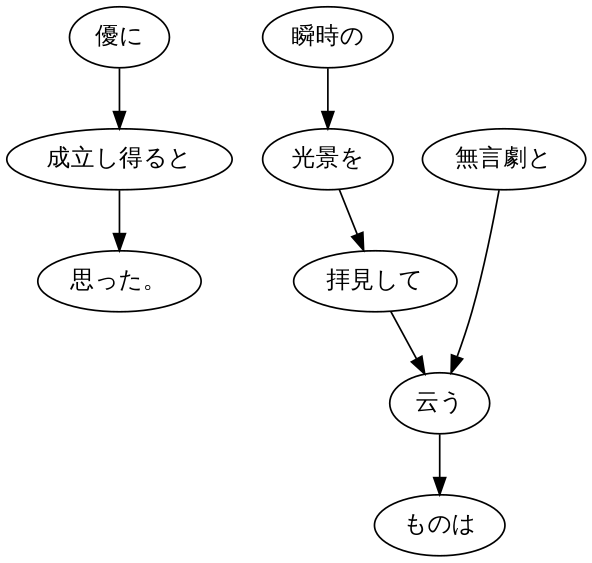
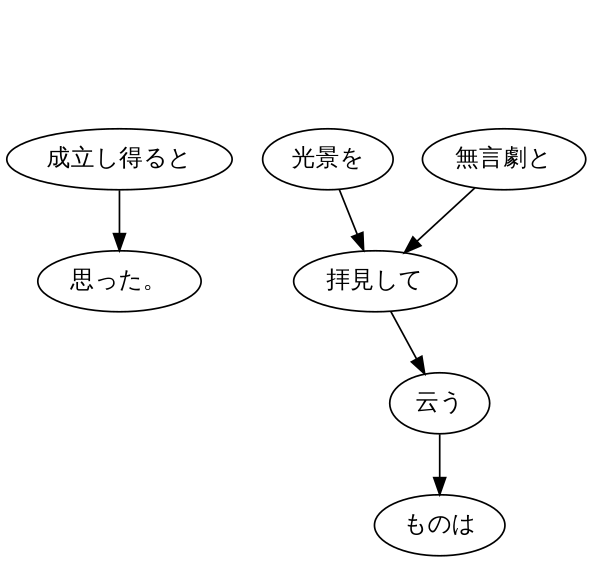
node "優に": removed
node "瞬時の": removed
edge "無言劇と" -> "云う": now "無言劇と" -> "拝見して"
